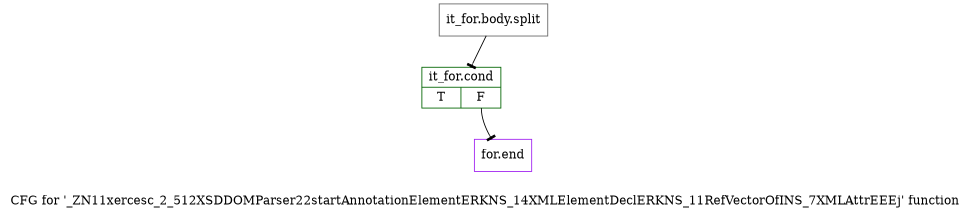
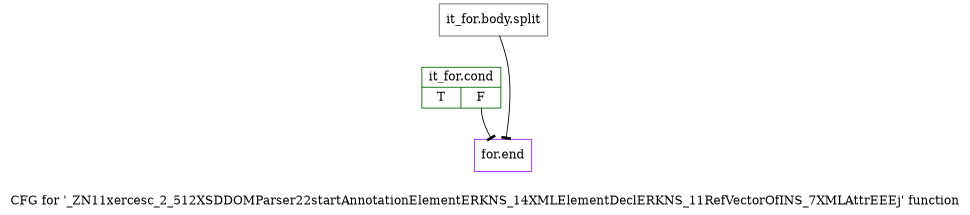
edge "it_for.body.split" -> "it_for.cond": now "it_for.body.split" -> "for.end"
